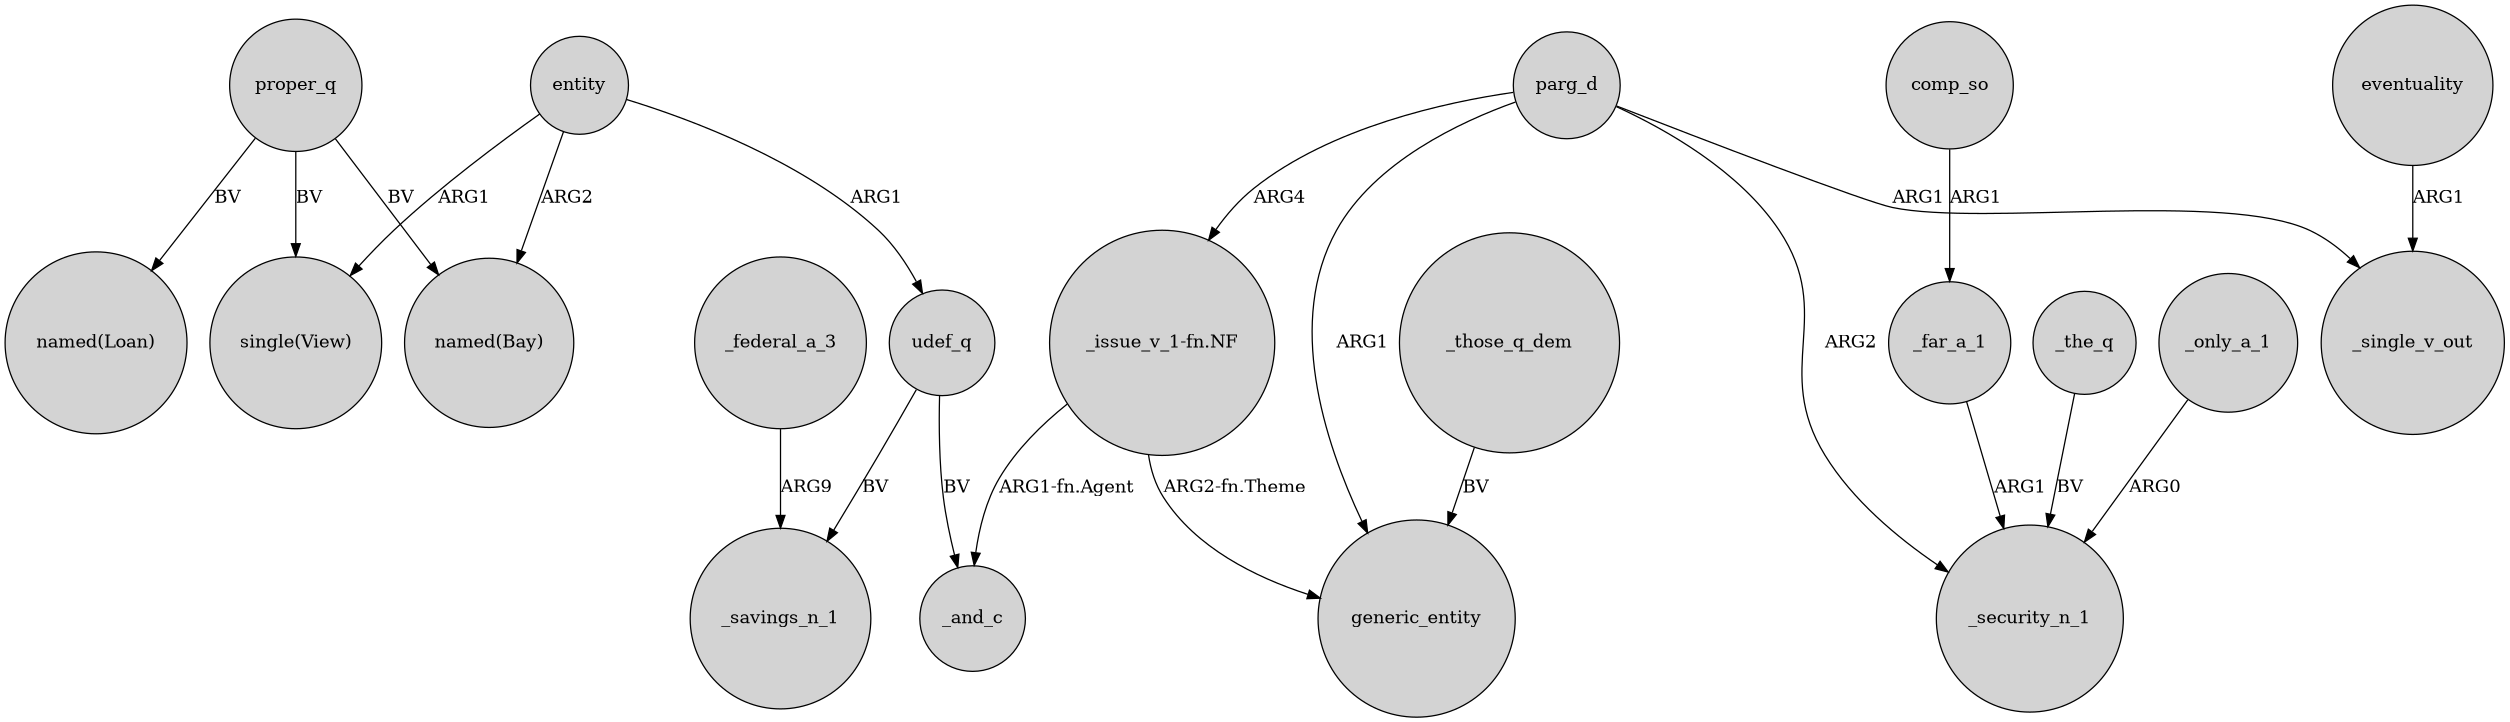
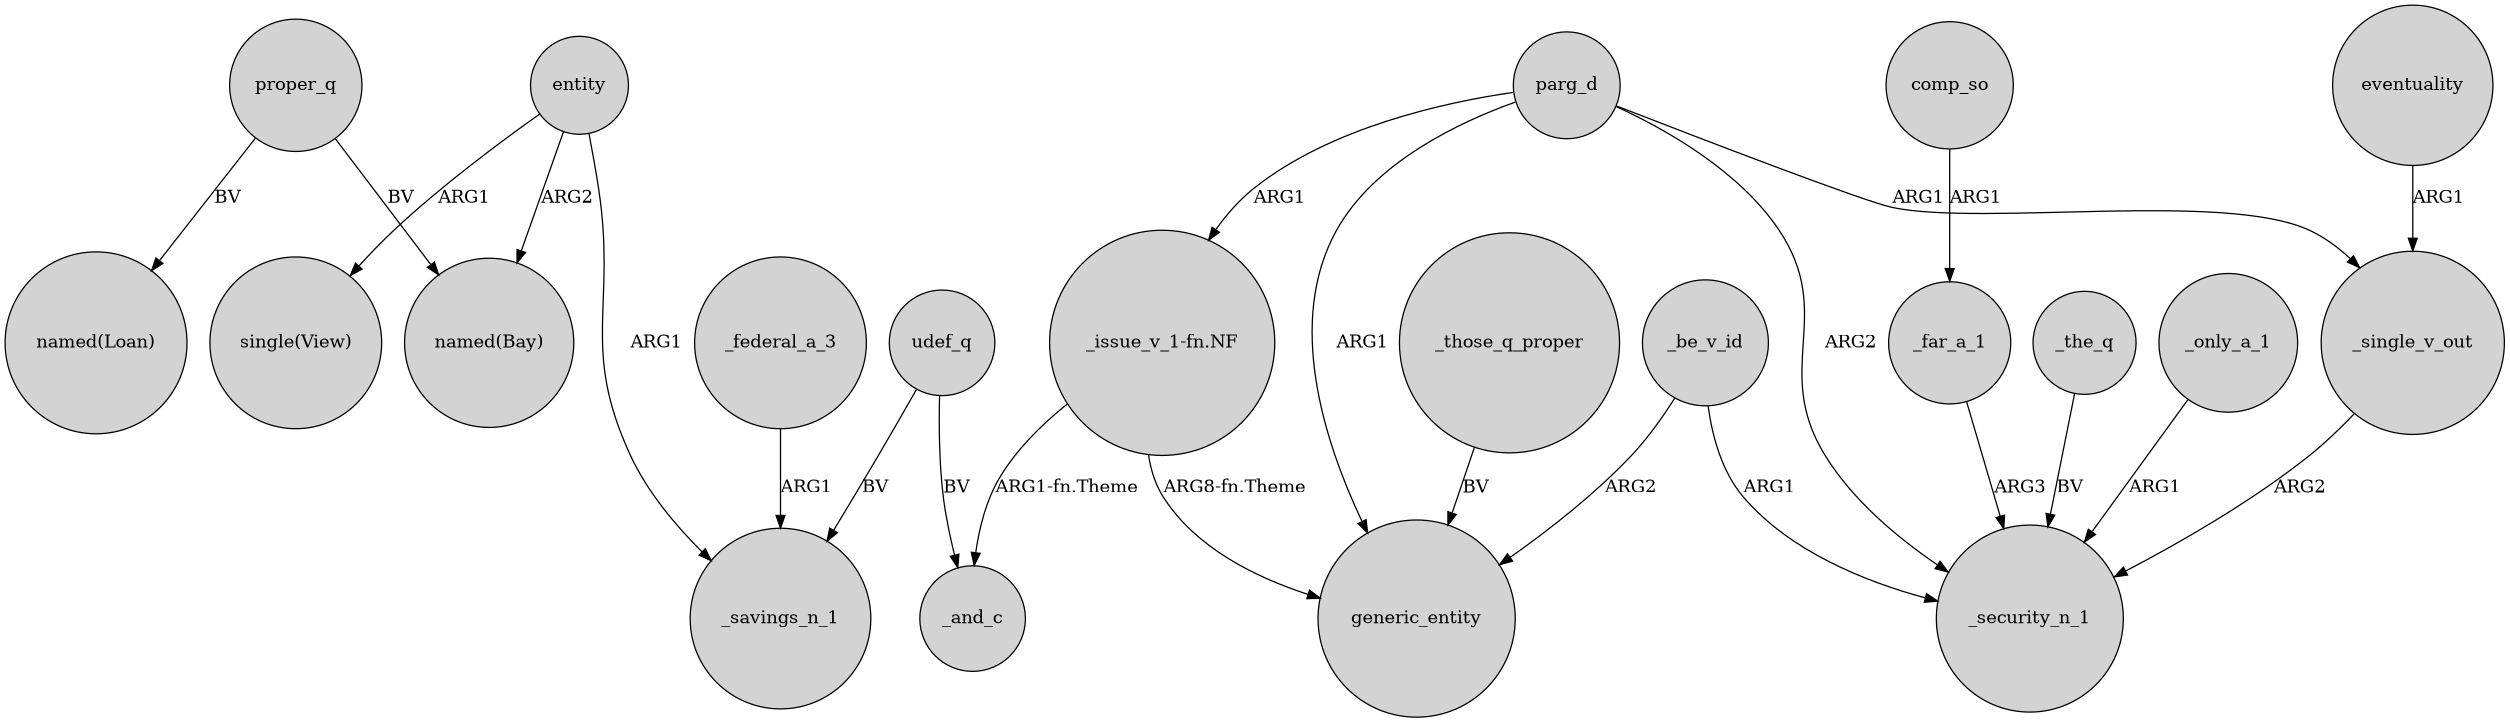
edge "entity" -> "udef_q": now "entity" -> "_savings_n_1"
edge "proper_q" -> "single(View)": removed, label "BV"
edge "parg_d" -> "_issue_v_1-fn.NF": label "ARG4" -> "ARG1"
node "_those_q_dem": label "_those_q_dem" -> "_those_q_proper"
node "_be_v_id": added
edge "_federal_a_3" -> "_savings_n_1": label "ARG9" -> "ARG1"
edge "_issue_v_1-fn.NF" -> "_and_c": label "ARG1-fn.Agent" -> "ARG1-fn.Theme"
edge "_issue_v_1-fn.NF" -> "generic_entity": label "ARG2-fn.Theme" -> "ARG8-fn.Theme"
edge "_far_a_1" -> "_security_n_1": label "ARG1" -> "ARG3"
edge "_only_a_1" -> "_security_n_1": label "ARG0" -> "ARG1"
edge "_single_v_out" -> "_security_n_1": added, label "ARG2"
